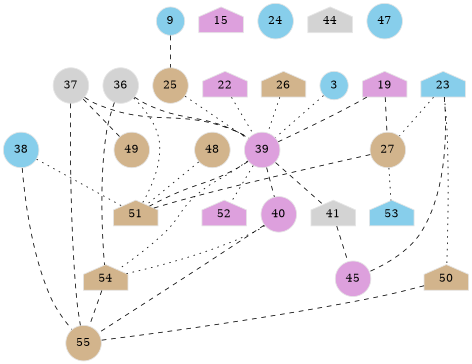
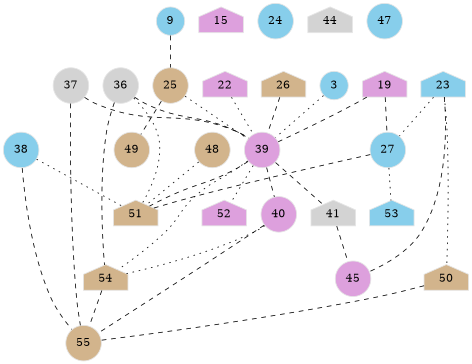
edge "26" -- "39": style dotted -> dashed
edge "37" -- "49": now "25" -- "49"
node "27": fillcolor tan -> skyblue
